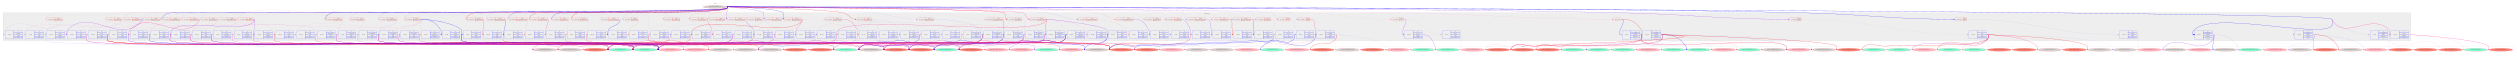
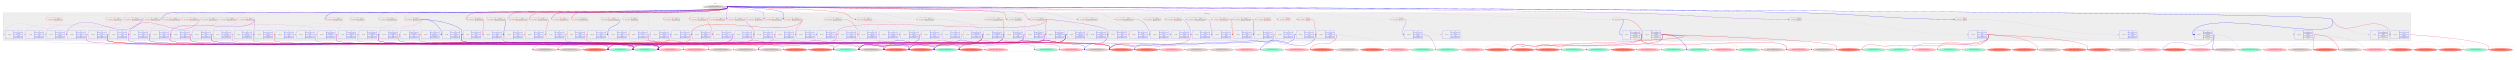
node "portage://dev-libs/serdisplib-2.01": removed
node "portage://sys-devel/automake-1.16.1-r2": fillcolor aquamarine -> salmon
node "portage://net-fs/samba-4.10.10": fillcolor lightgrey -> salmon
node "portage://app-portage/elt-patches-20170422": fillcolor lightgrey -> salmon
